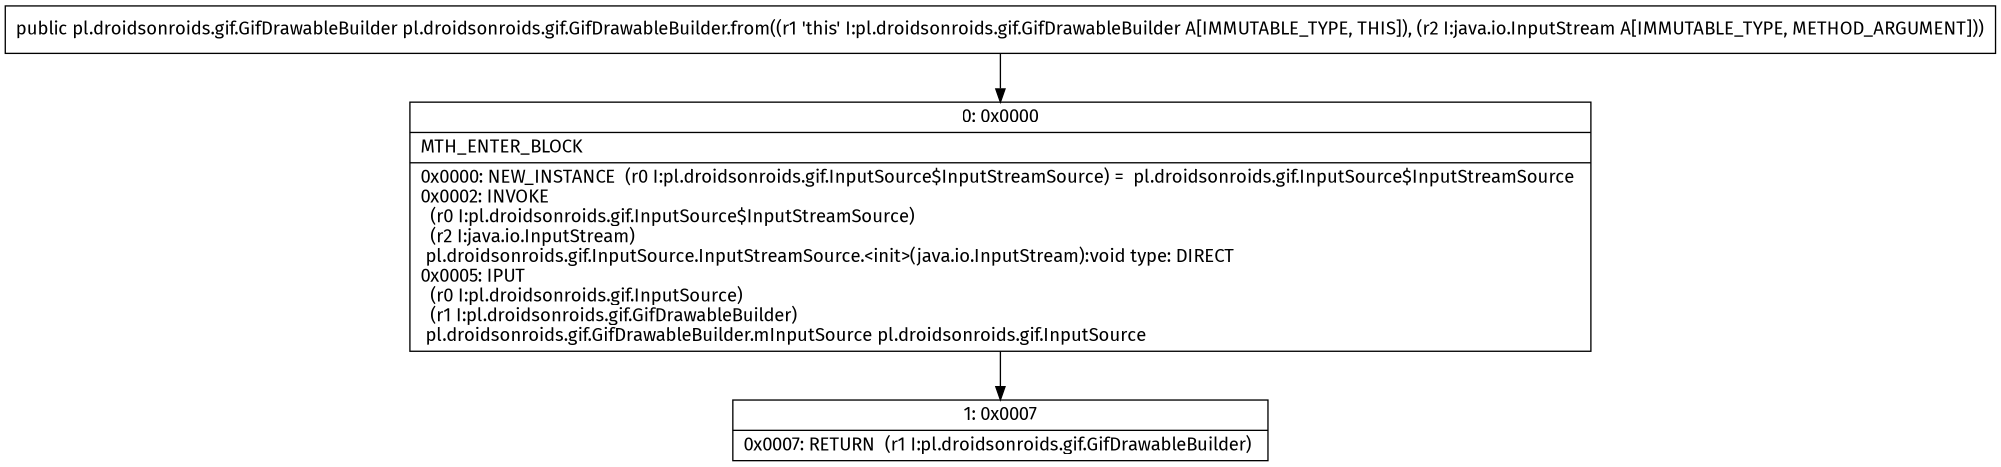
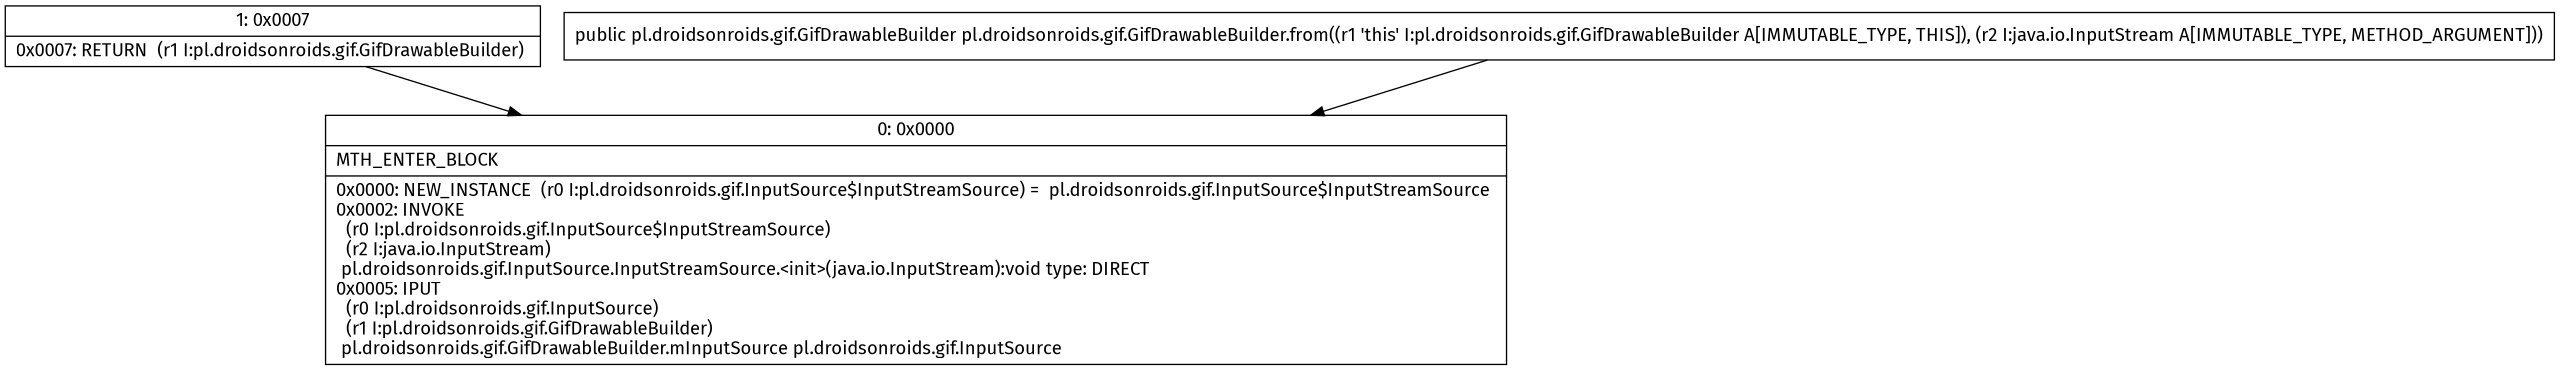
edge "0: 0x0000" -> "1: 0x0007": reversed
